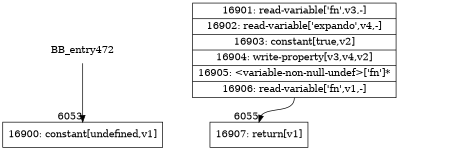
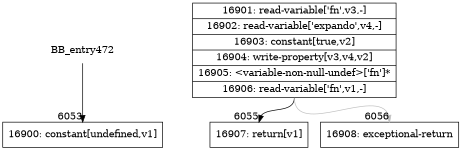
node "16908: exceptional-return": added
